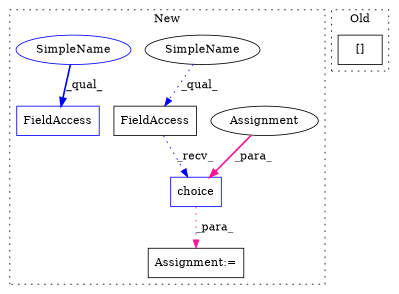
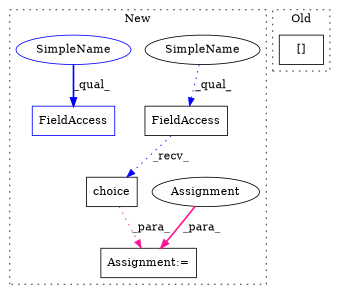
edge "Assignment" -> "choice": now "Assignment" -> "Assignment:="
node "choice": color blue -> black
